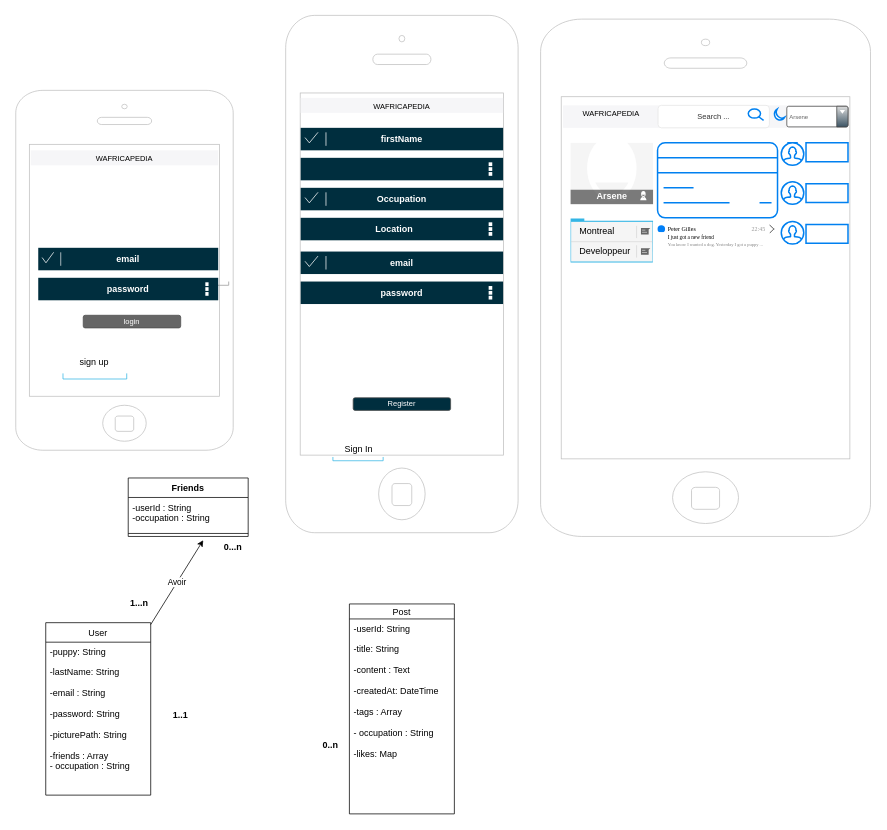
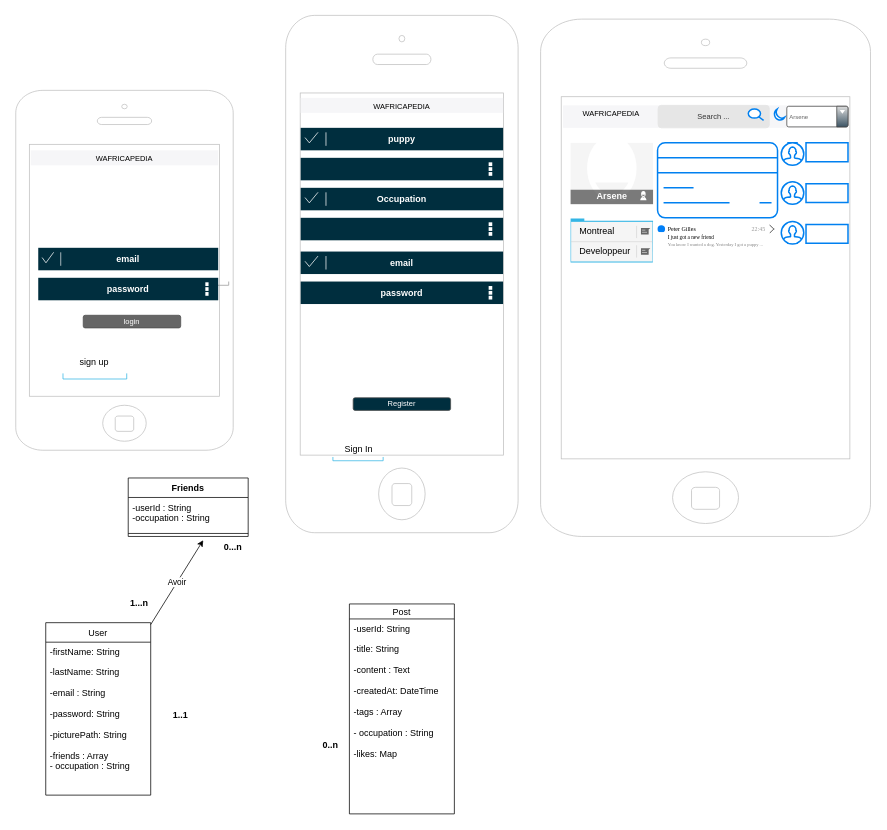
node "Search ...": fillcolor #ffffff -> #e6e6e6
node "firstName": label "firstName" -> "puppy"
node "Location": removed
node "-puppy: String": label "-puppy: String" -> "-firstName: String"
